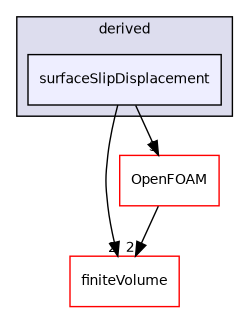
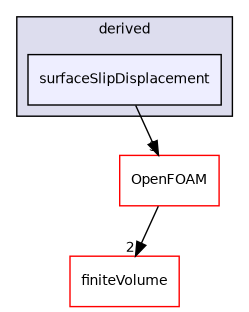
edge "surfaceSlipDisplacement" -> "finiteVolume": removed
